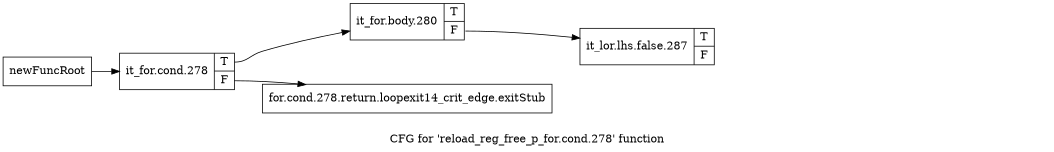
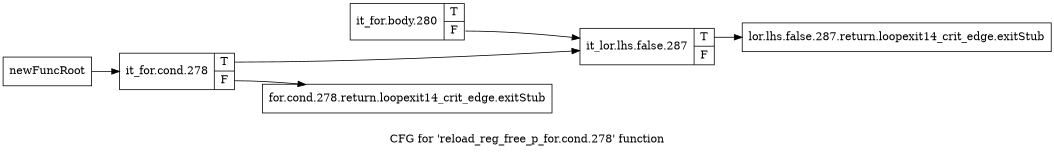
node "lor.lhs.false.287.return.loopexit14_crit_edge.exitStub": added
edge "it_for.cond.278" -> "it_for.body.280": now "it_for.cond.278" -> "it_lor.lhs.false.287"
